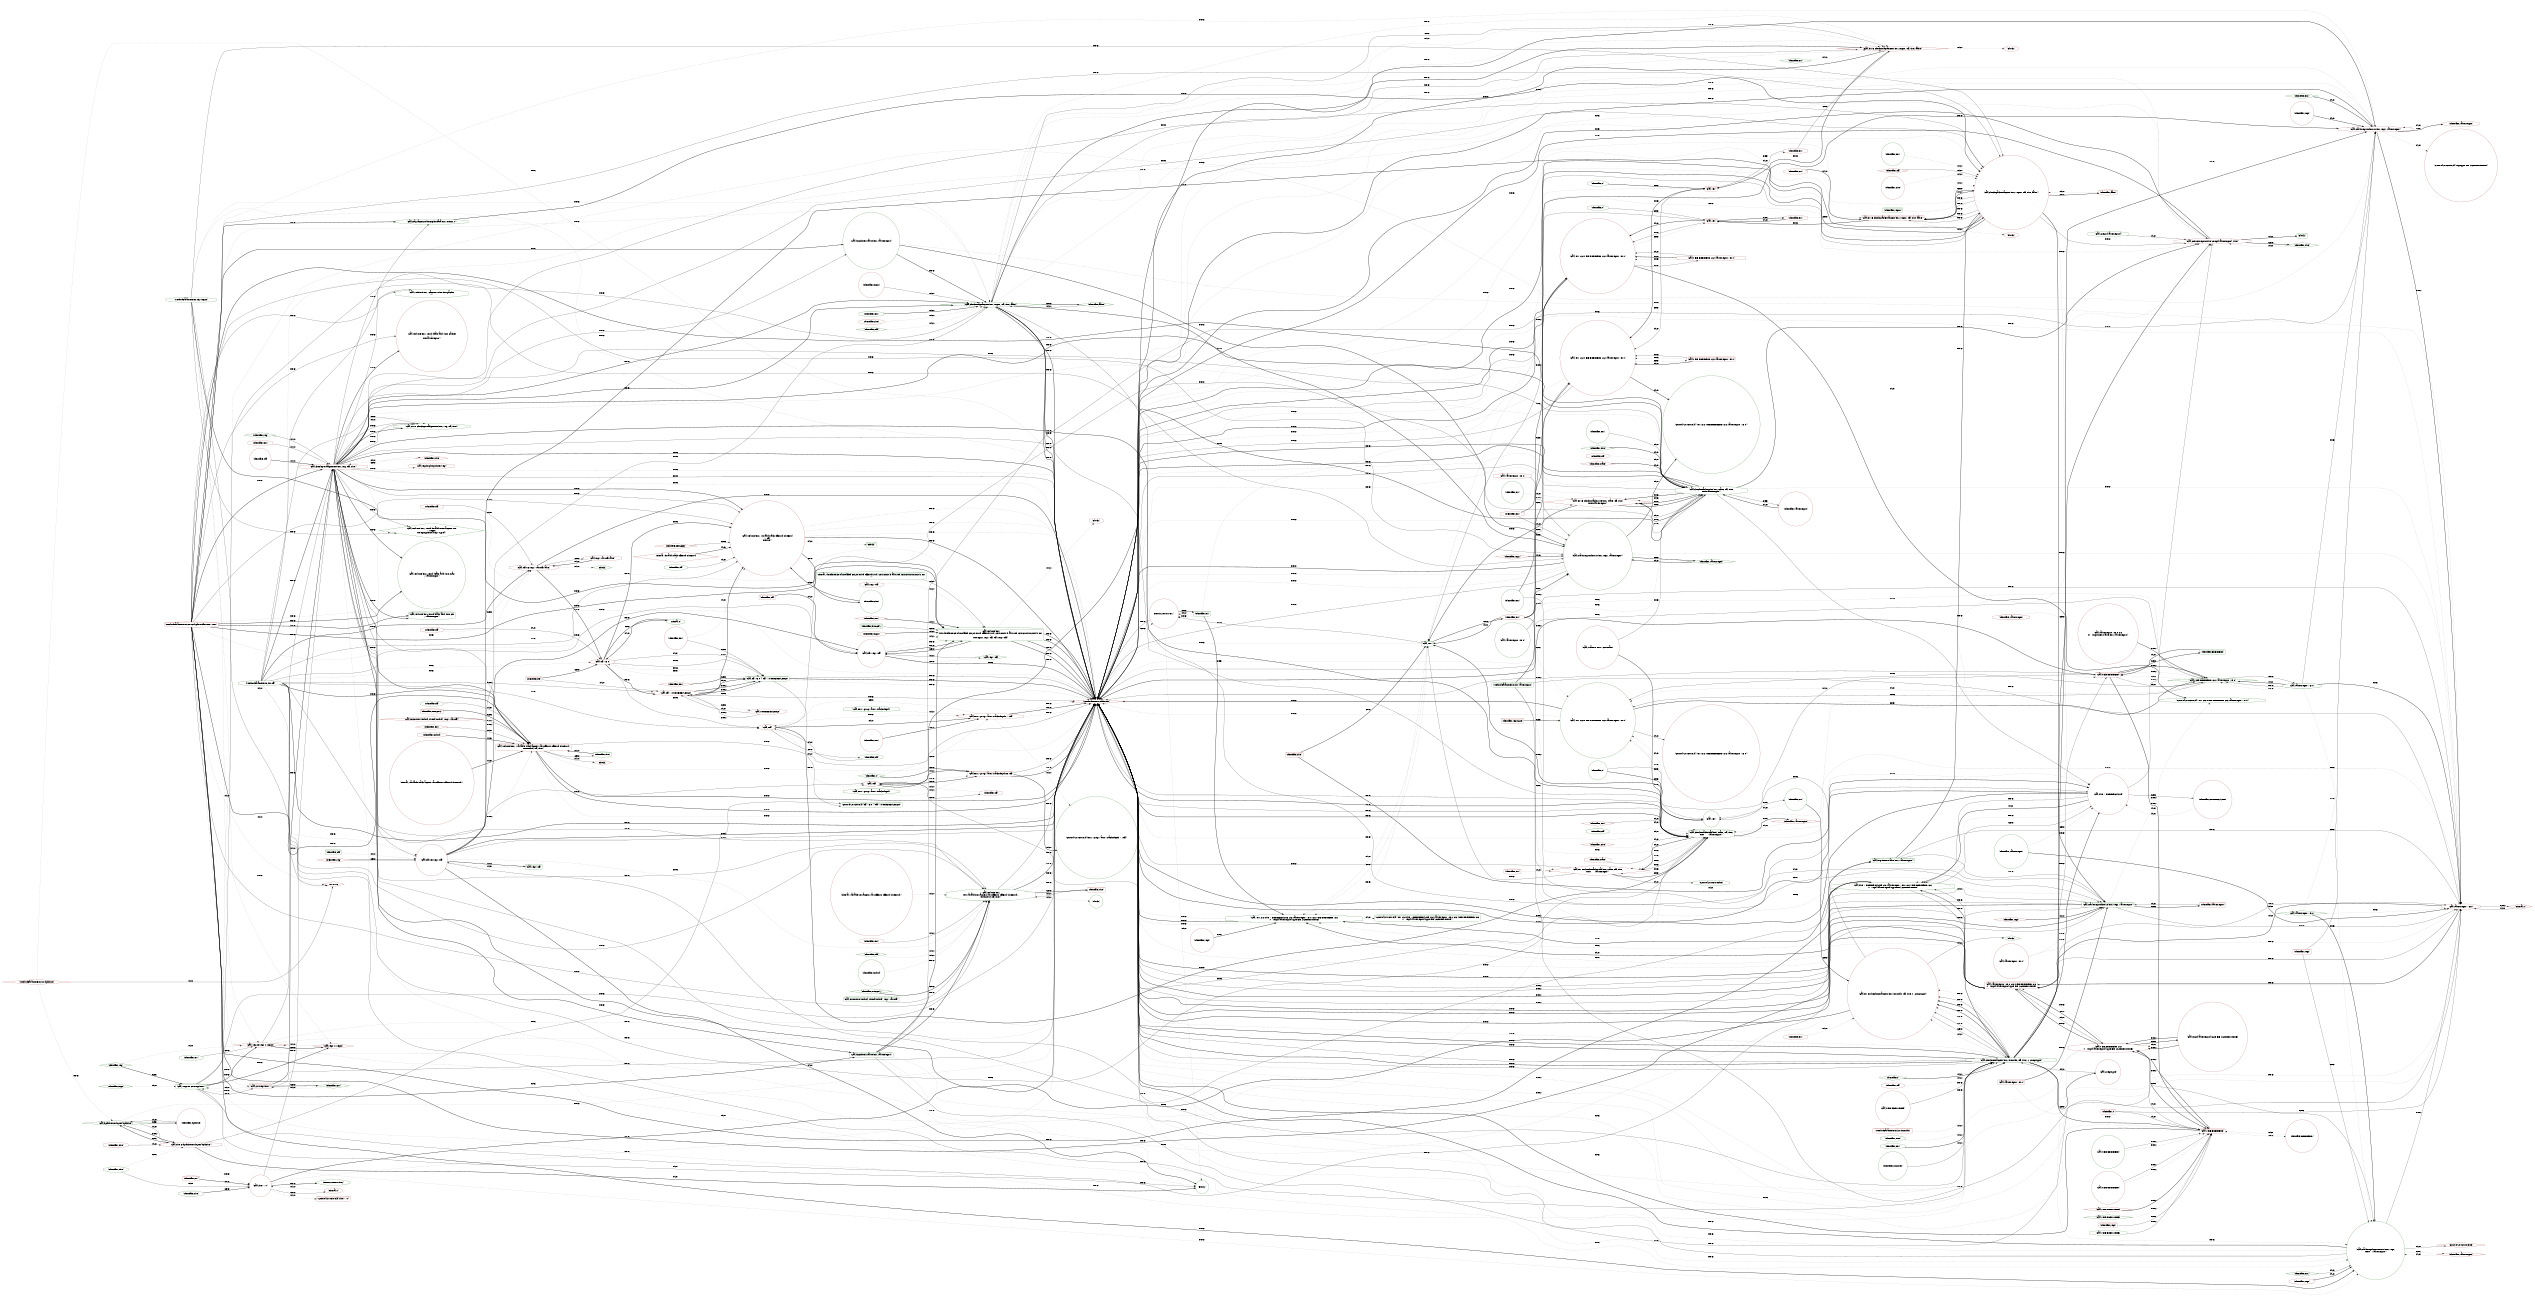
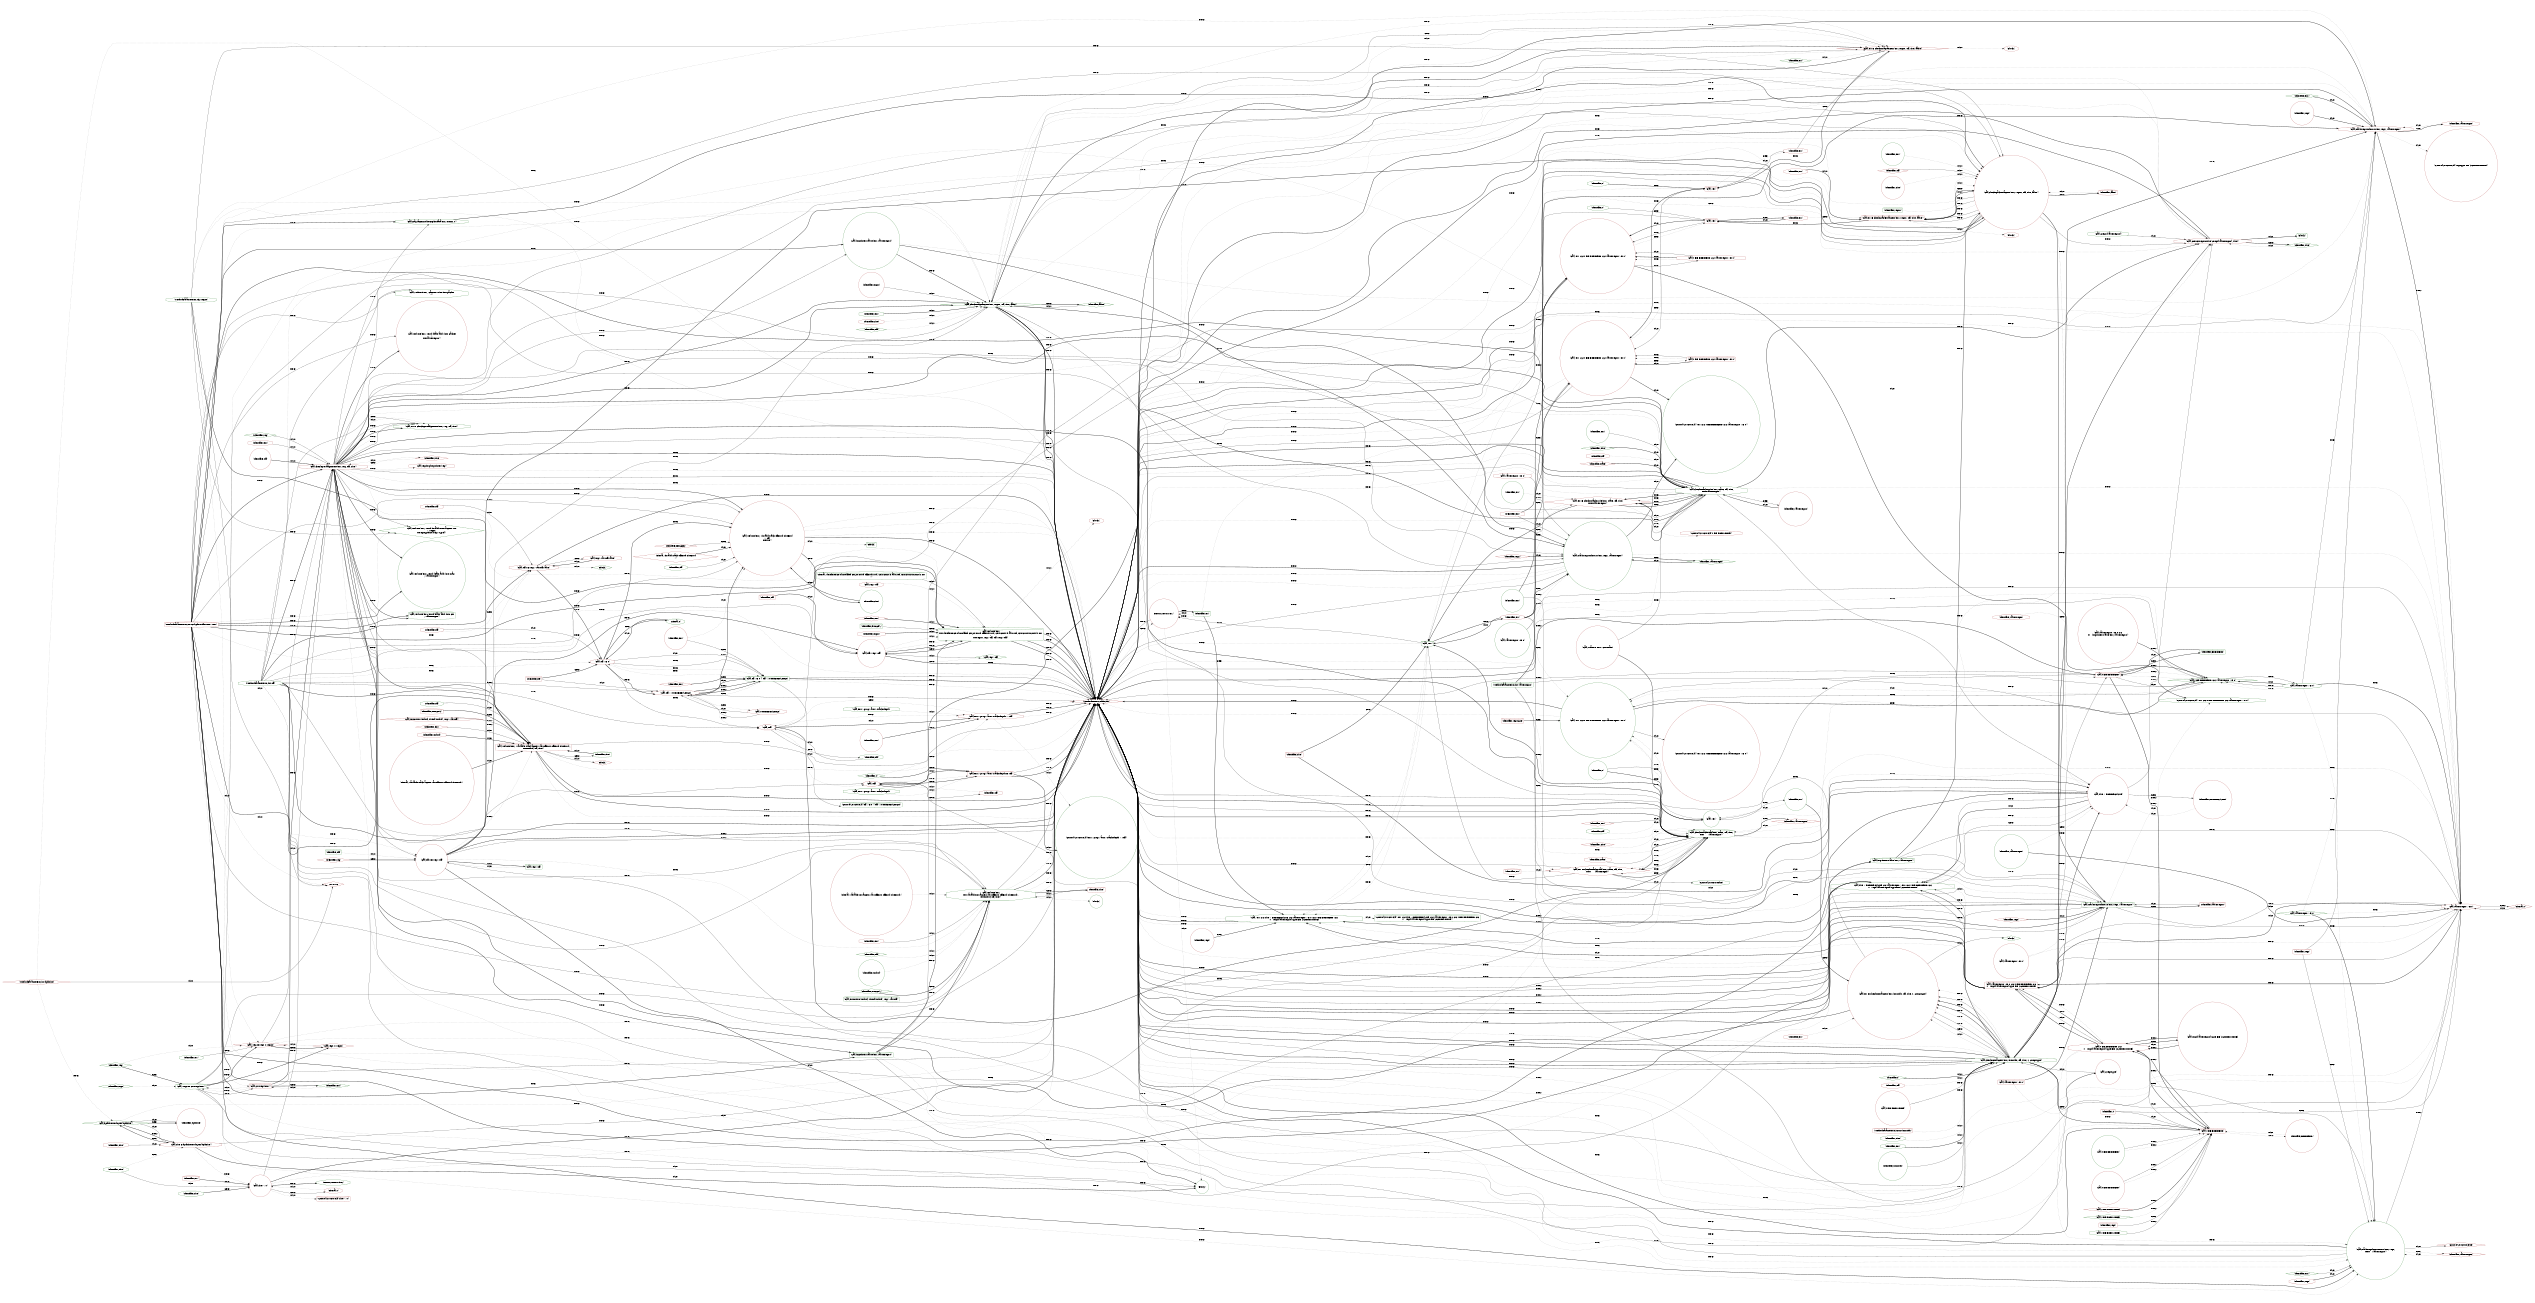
node "(ControlStructure,if (t == BPF_WRITE))": added
edge "(MethodParameterIn,u32 regno)" -> "(Call,regs + regno)": removed, label "DDG:"
edge "(Call,size = bpf_size_to_bytes(bpf_size))" -> "(ControlStructure,if (off >= 0 || off < -MAX_BPF_STACK))": now "(Call,size = bpf_size_to_bytes(bpf_size))" -> "(MethodReturn,static int)"
node "(MethodParameterIn,int insn_idx)": label "(MethodParameterIn,int insn_idx)" -> "(MethodParameterIn,const insn_idx)"
